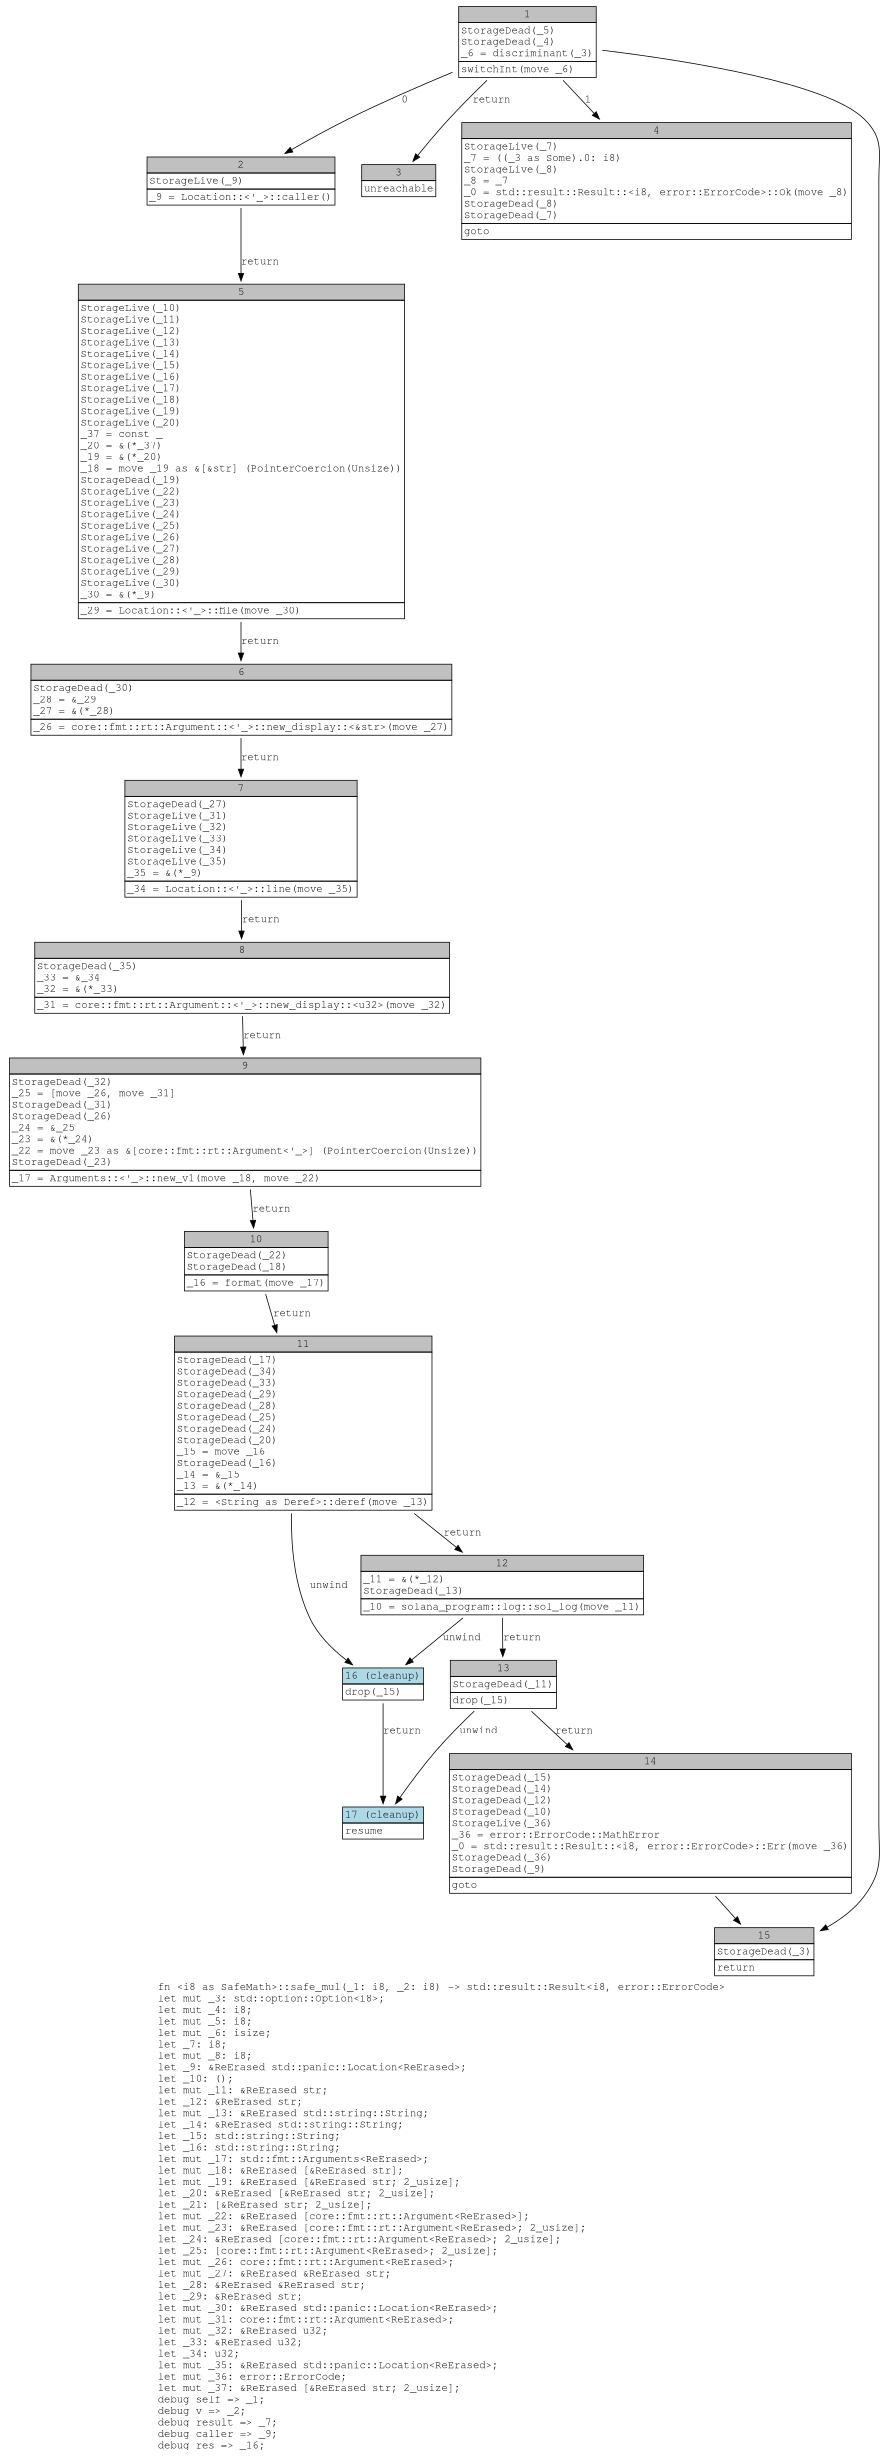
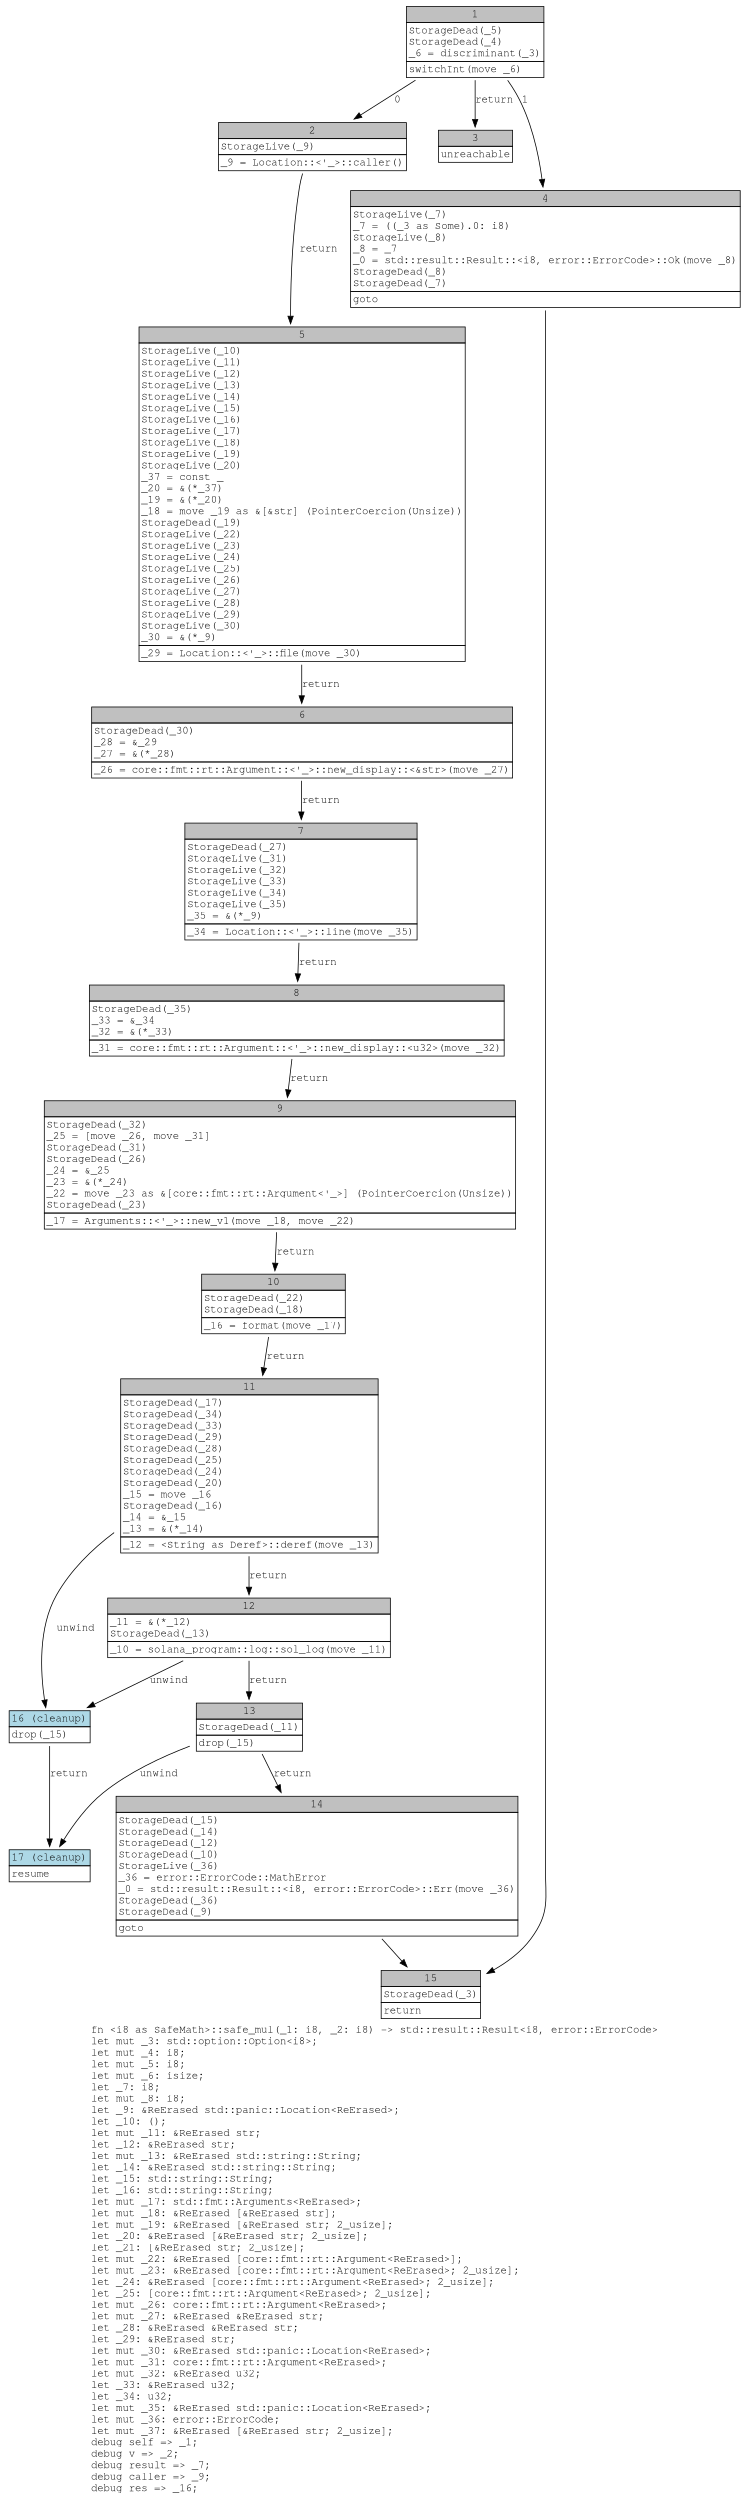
edge "1" -> "15": now "4" -> "15"
